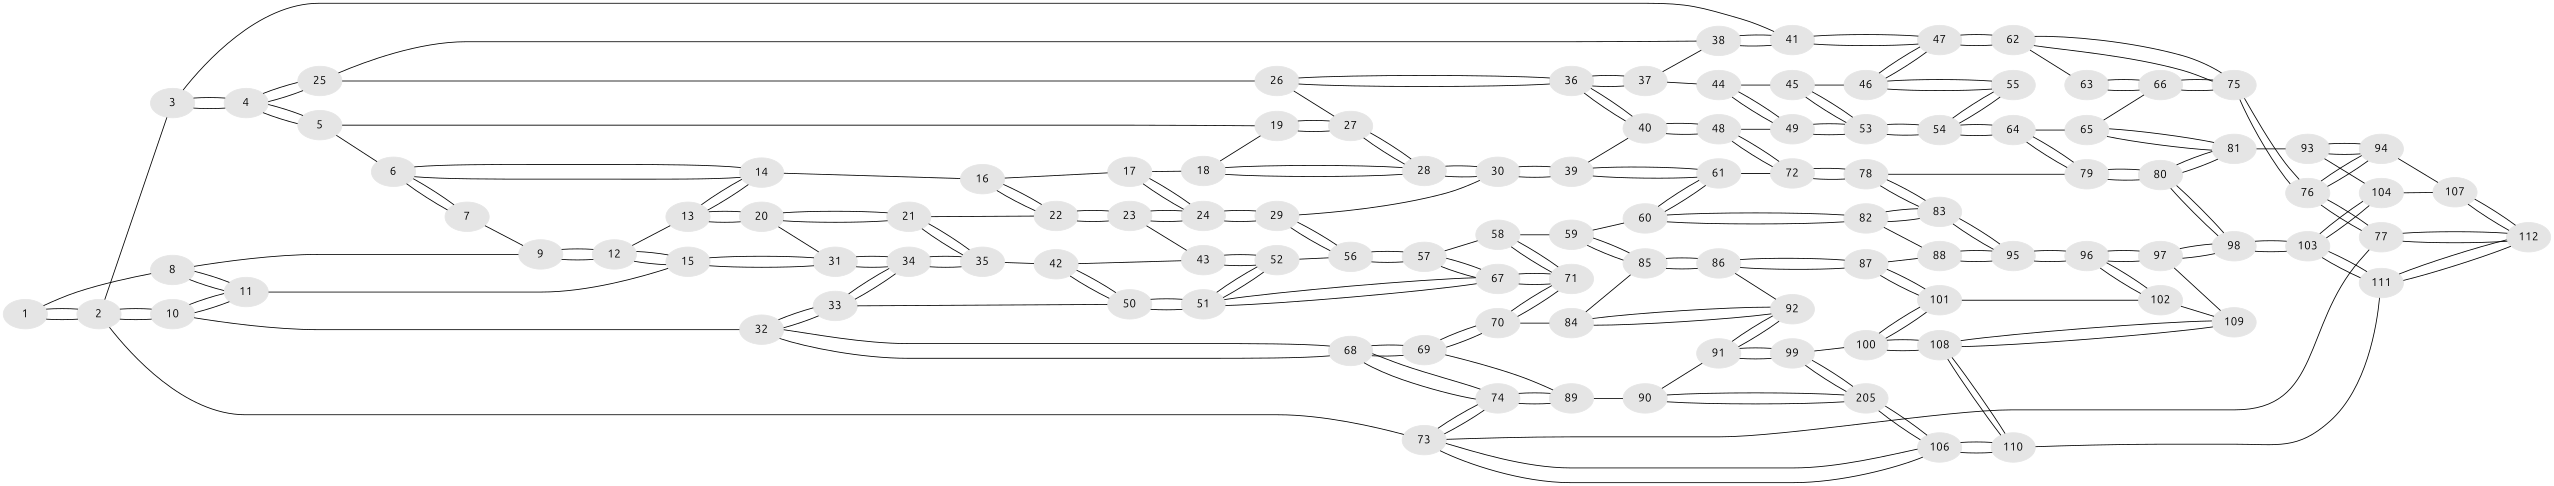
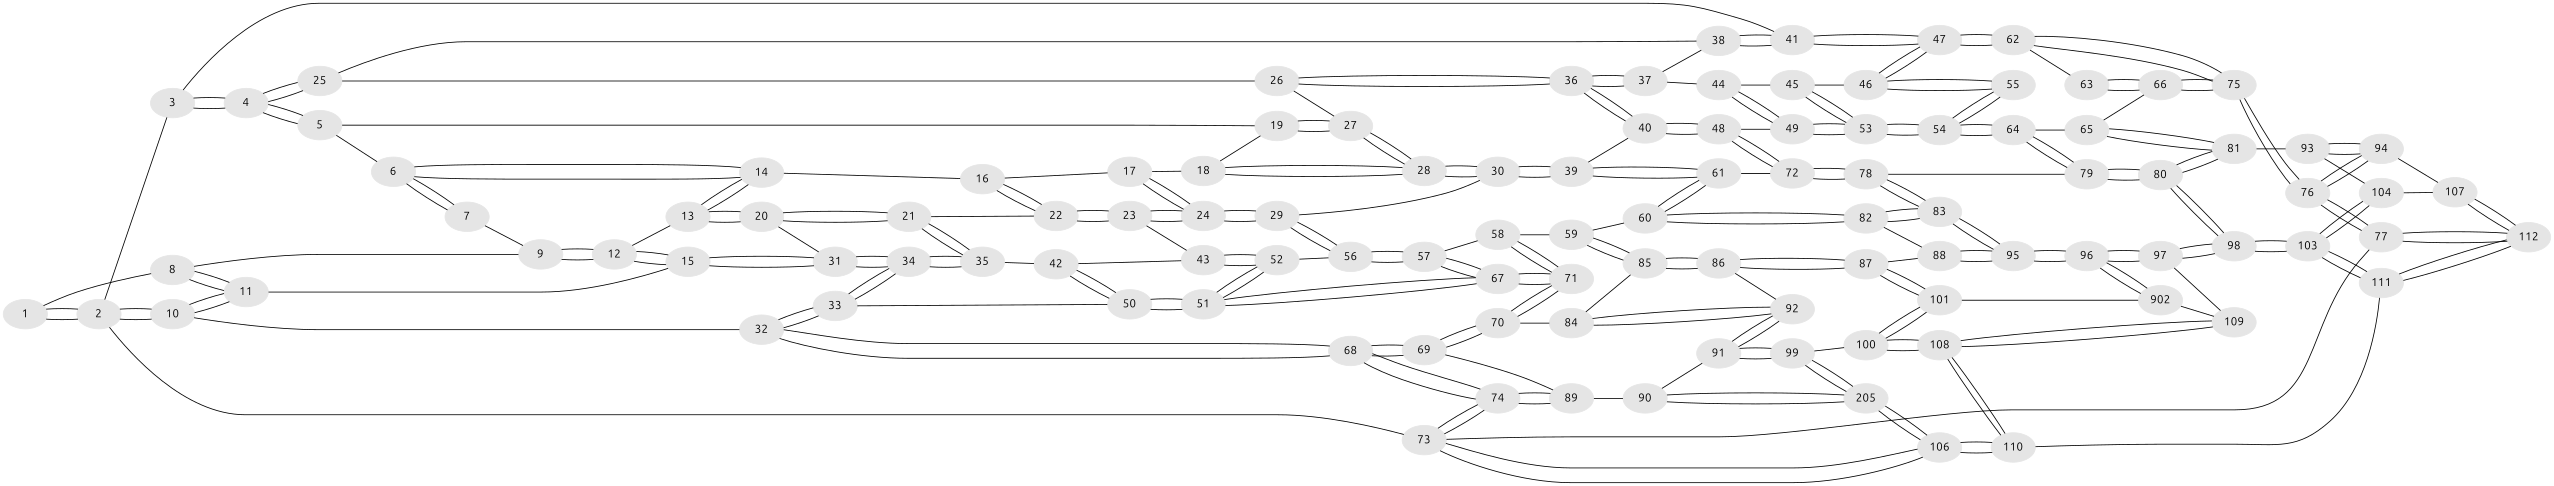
node "102": label "102" -> "902"
